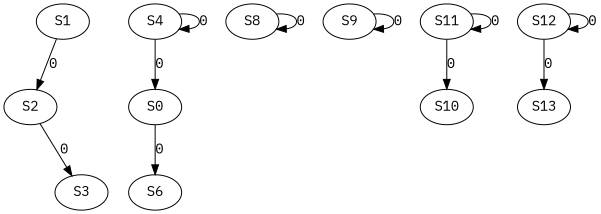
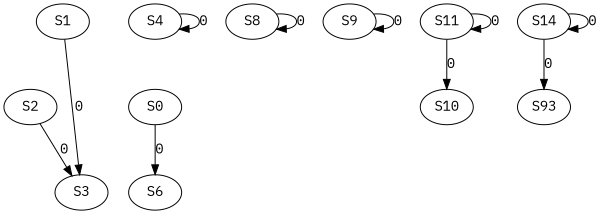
node "S12": label "S12" -> "S14"
edge "S4" -> "S0": removed, label "0"
edge "S1" -> "S2": now "S1" -> "S3"
node "S13": label "S13" -> "S93"
